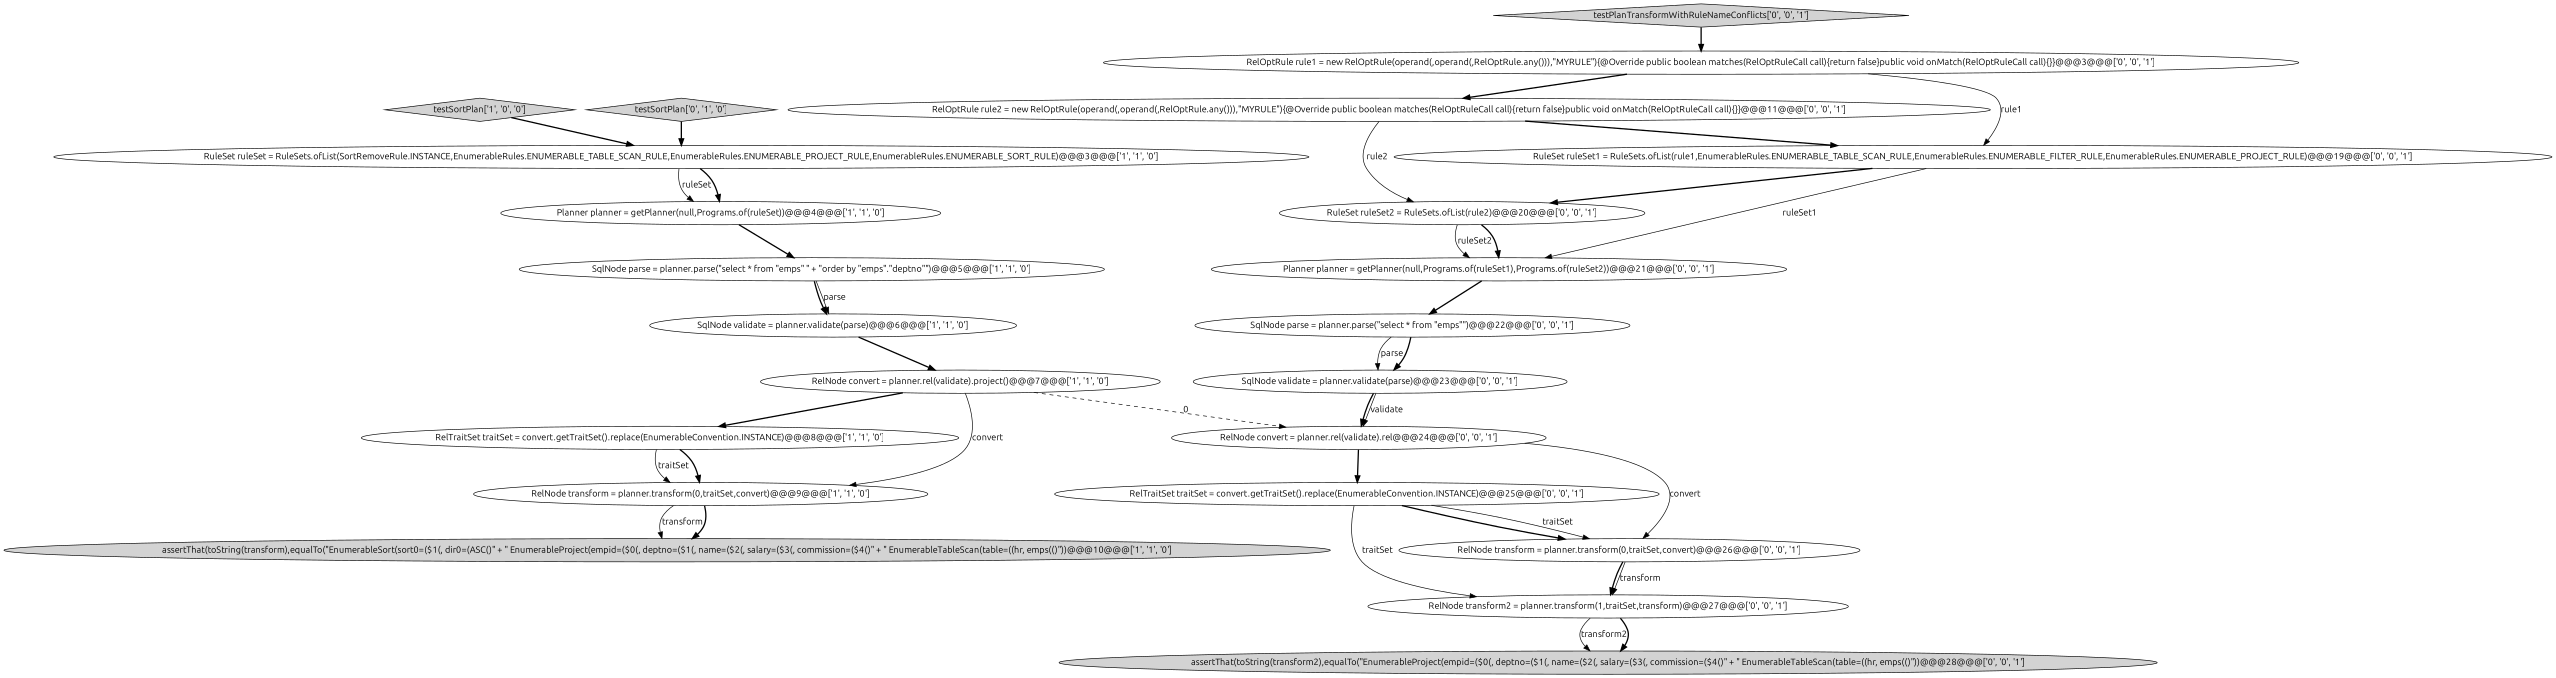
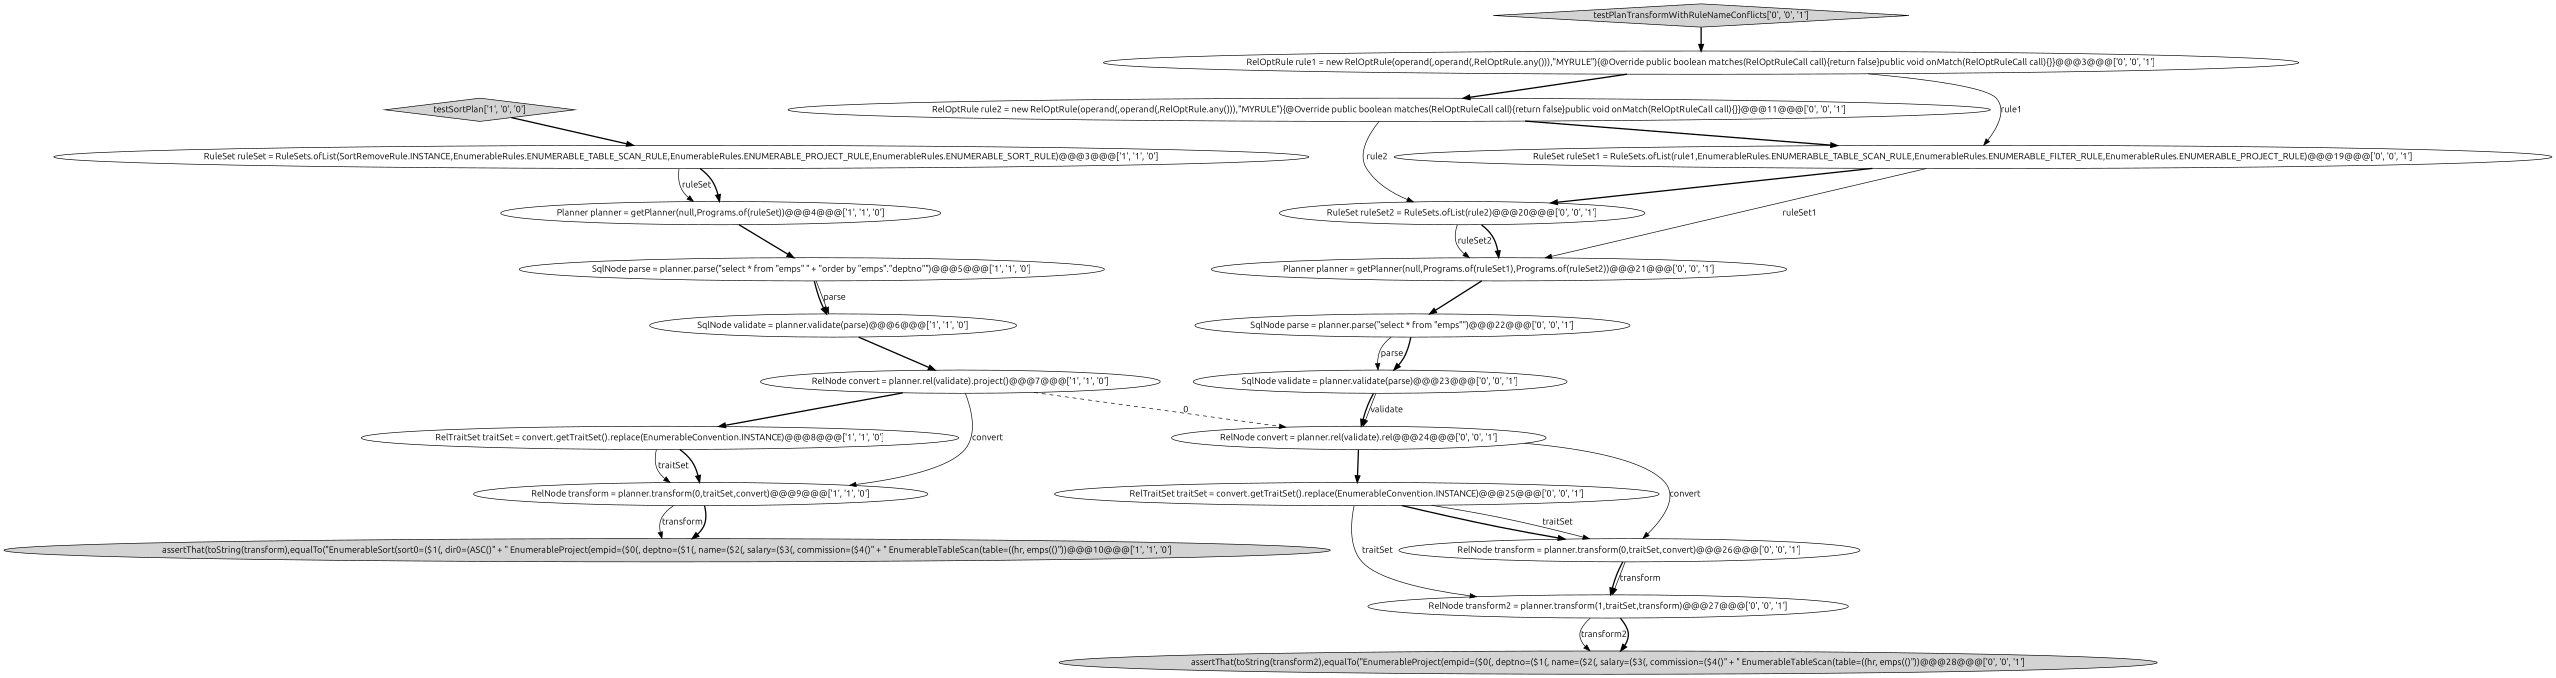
node "testSortPlan['0', '1', '0']": removed
